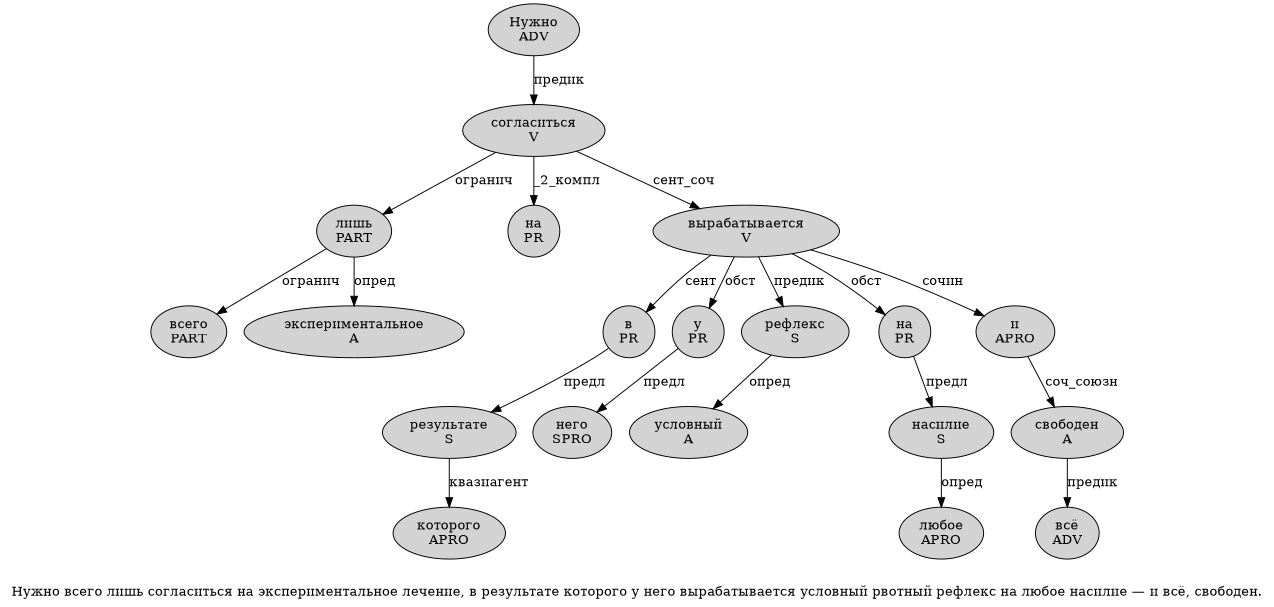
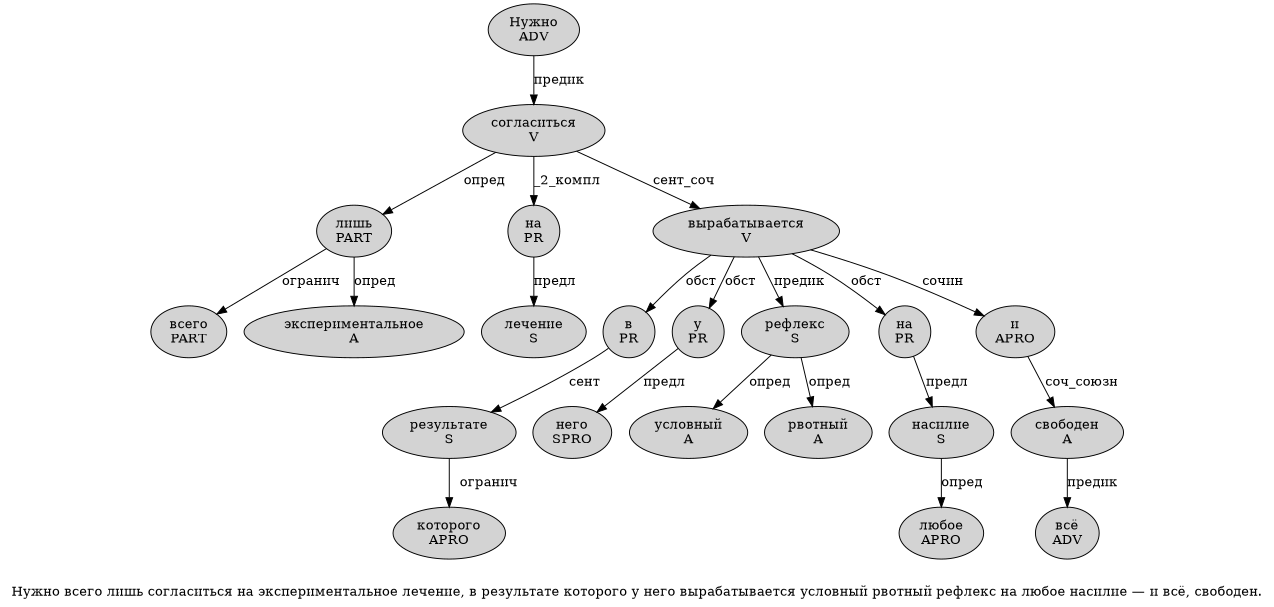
edge "согласиться V" -> "лишь PART": label "огранич" -> "опред"
edge "вырабатывается V" -> "в PR": label "сент" -> "обст"
node "лечение S": added
edge "в PR" -> "результате S": label "предл" -> "сент"
node "рвотный A": added
edge "результате S" -> "которого APRO": label "квазиагент" -> "огранич"
